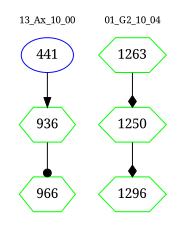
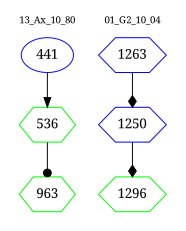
cluster "13_Ax_10_00": label "13_Ax_10_00" -> "13_Ax_10_80"
node "1263": color green -> blue
node "936": label "936" -> "536"
node "1250": color green -> blue
node "966": label "966" -> "963"
